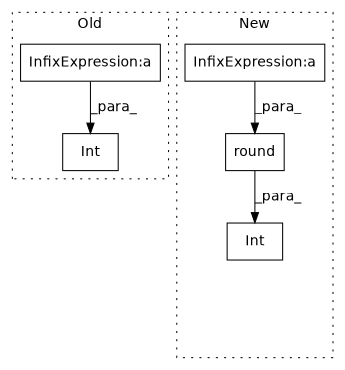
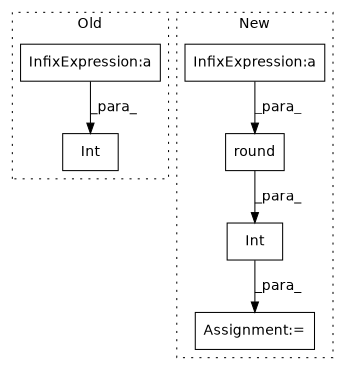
node "Assignment:=": added
